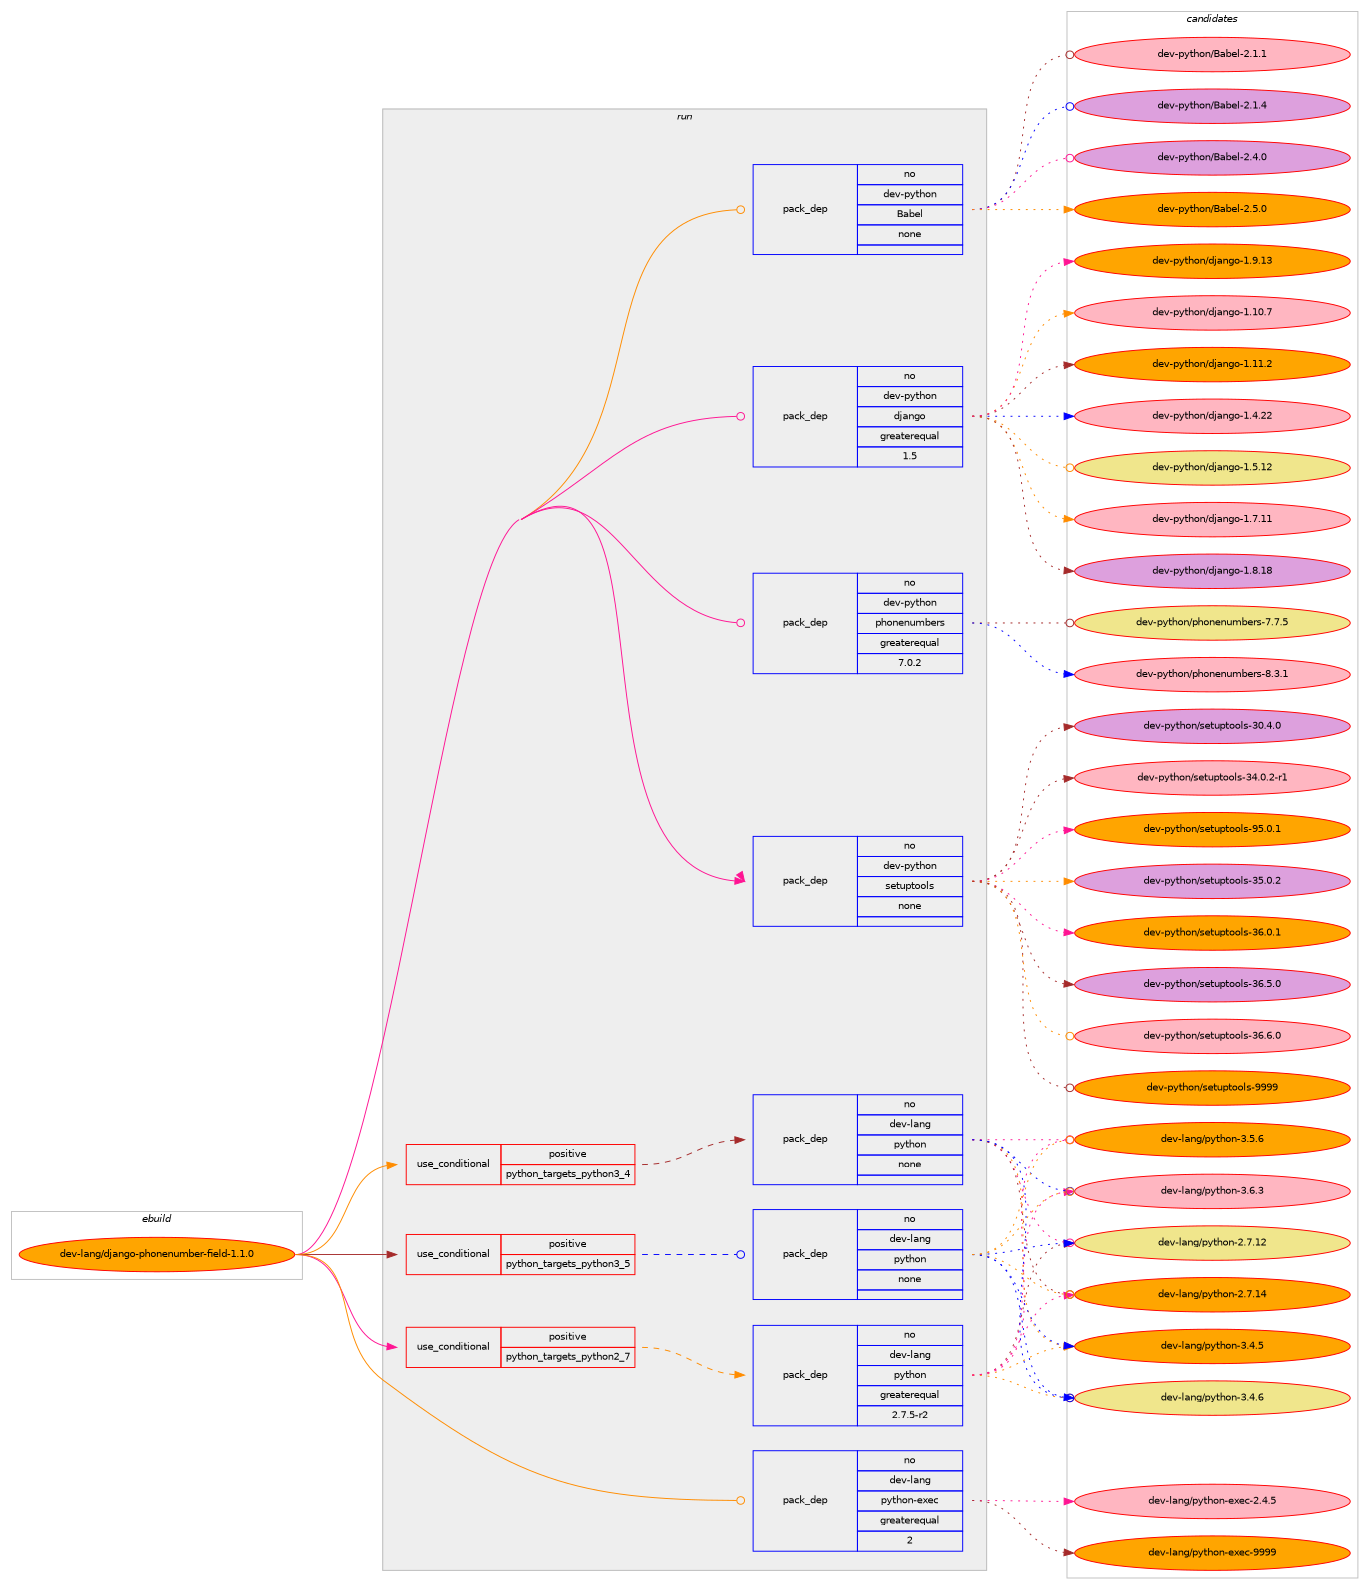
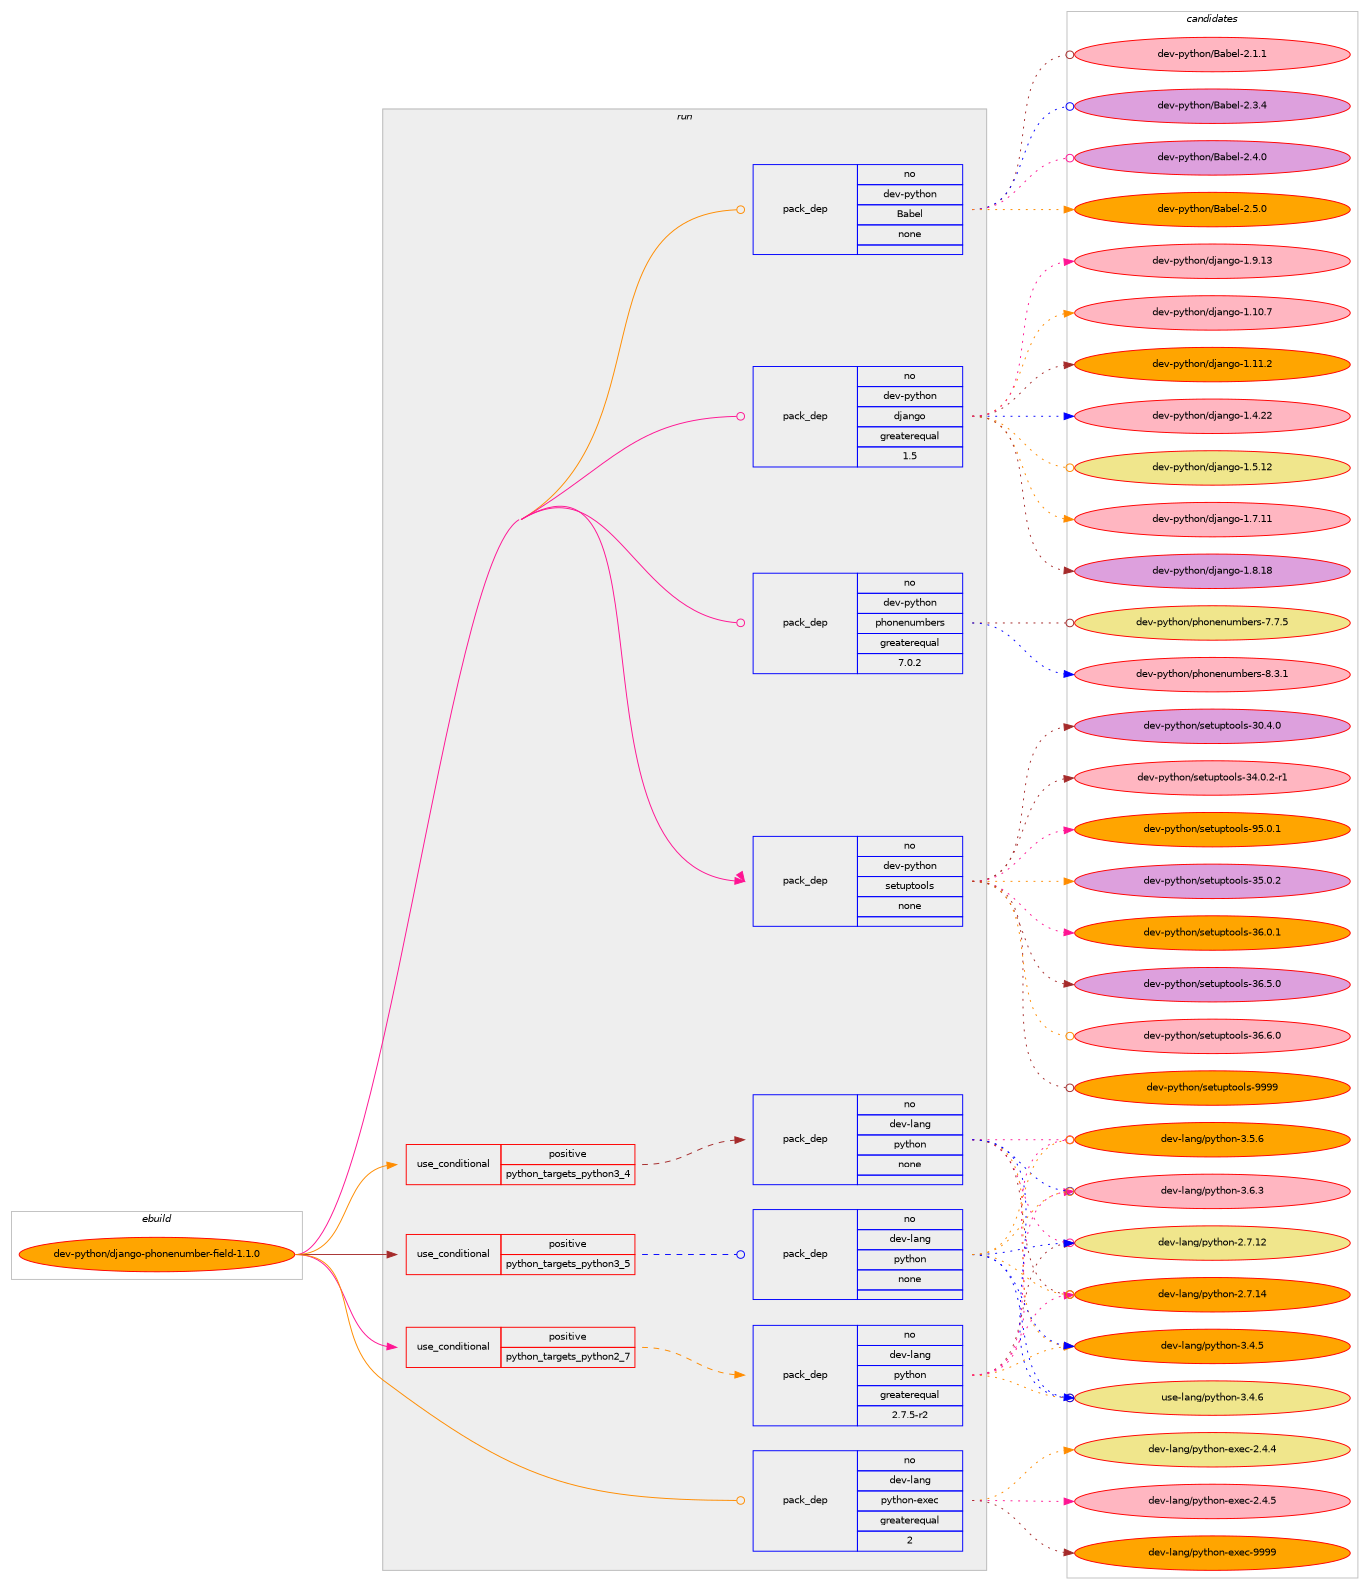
node "dev-python/Babel-2.1.4": label "dev-python/Babel-2.1.4" -> "dev-python/Babel-2.3.4"
node "dev-python/django-1.9.13": fillcolor orange -> lightpink
node "dev-lang/django-phonenumber-field-1.1.0": label "dev-lang/django-phonenumber-field-1.1.0" -> "dev-python/django-phonenumber-field-1.1.0"
node "dev-lang/python-3.4.6": label "dev-lang/python-3.4.6" -> "use-lang/python-3.4.6"
node "dev-lang/python-exec-2.4.4": added
